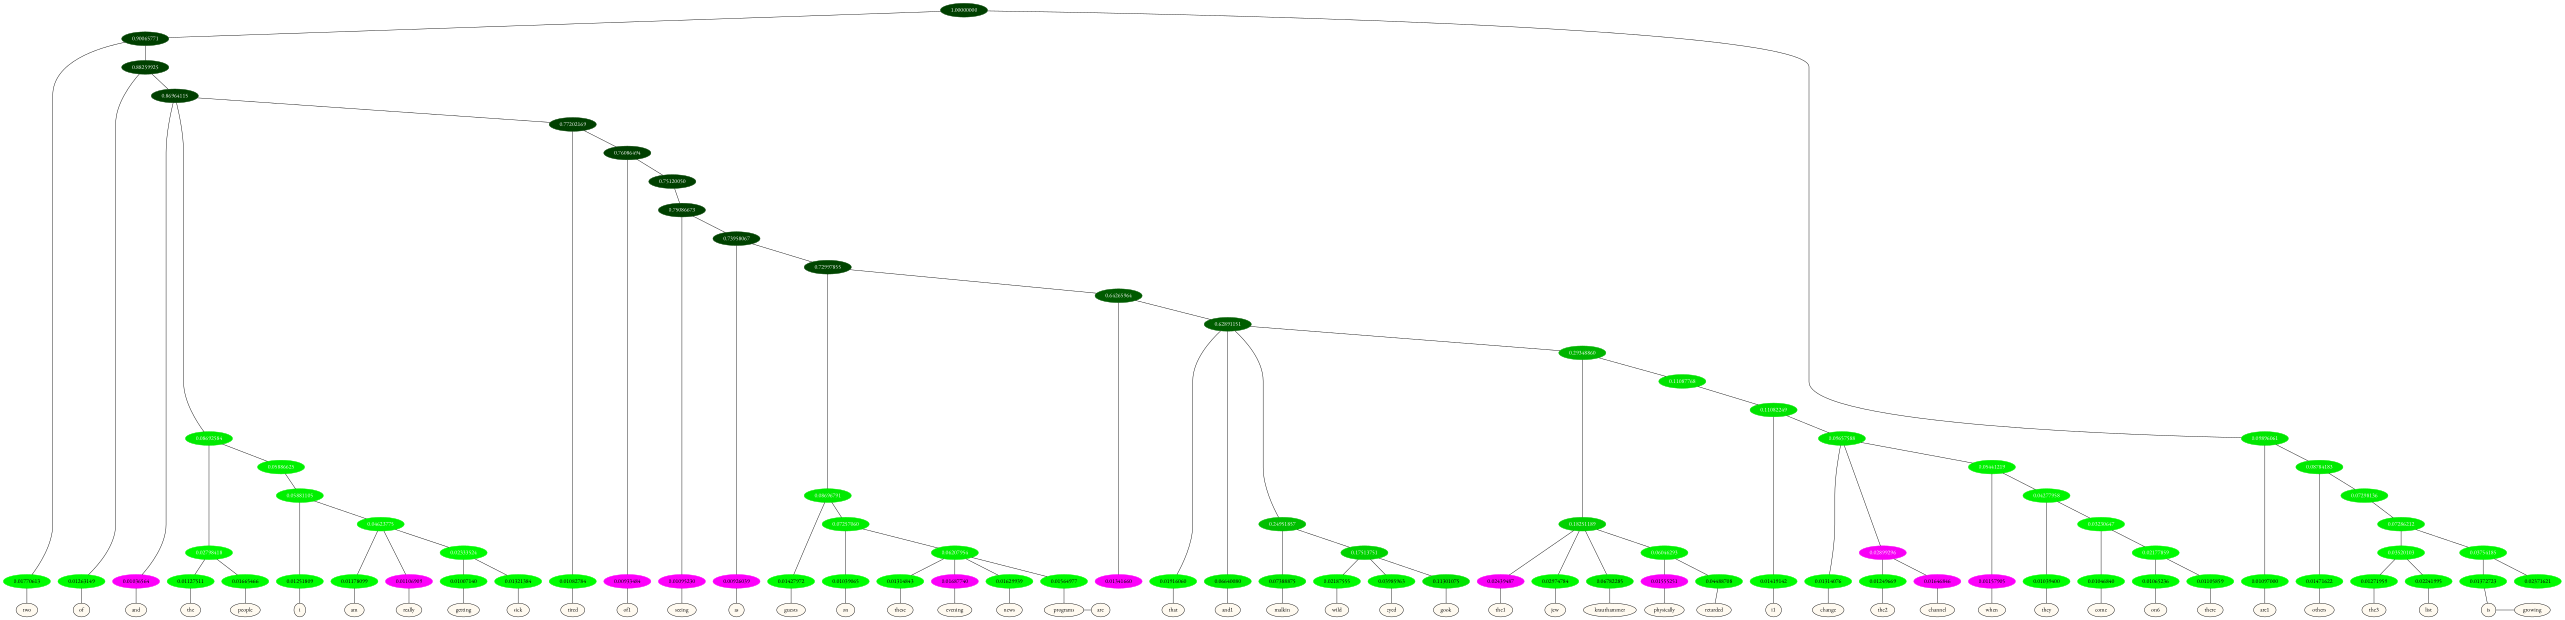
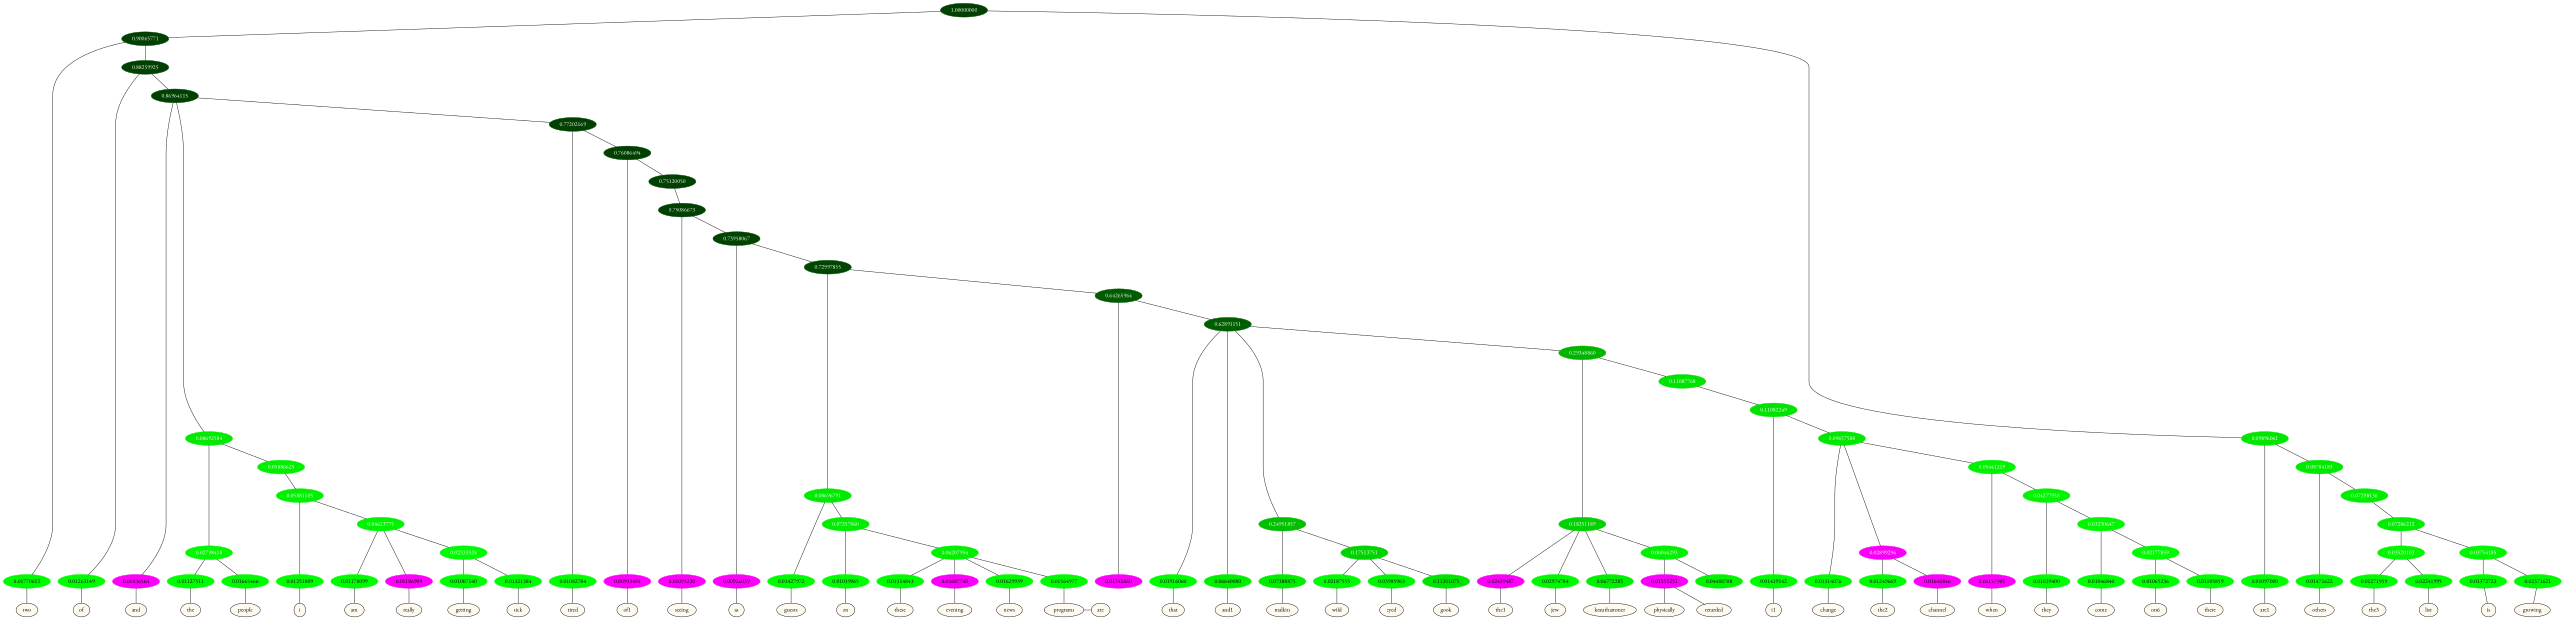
node "0.06782285": label "0.06782285" -> "0.06772285"
edge "0.04488708" -- "retarded": now "0.01555251" -- "retarded"
edge "is" -- "growing": now "0.02371621" -- "growing"
